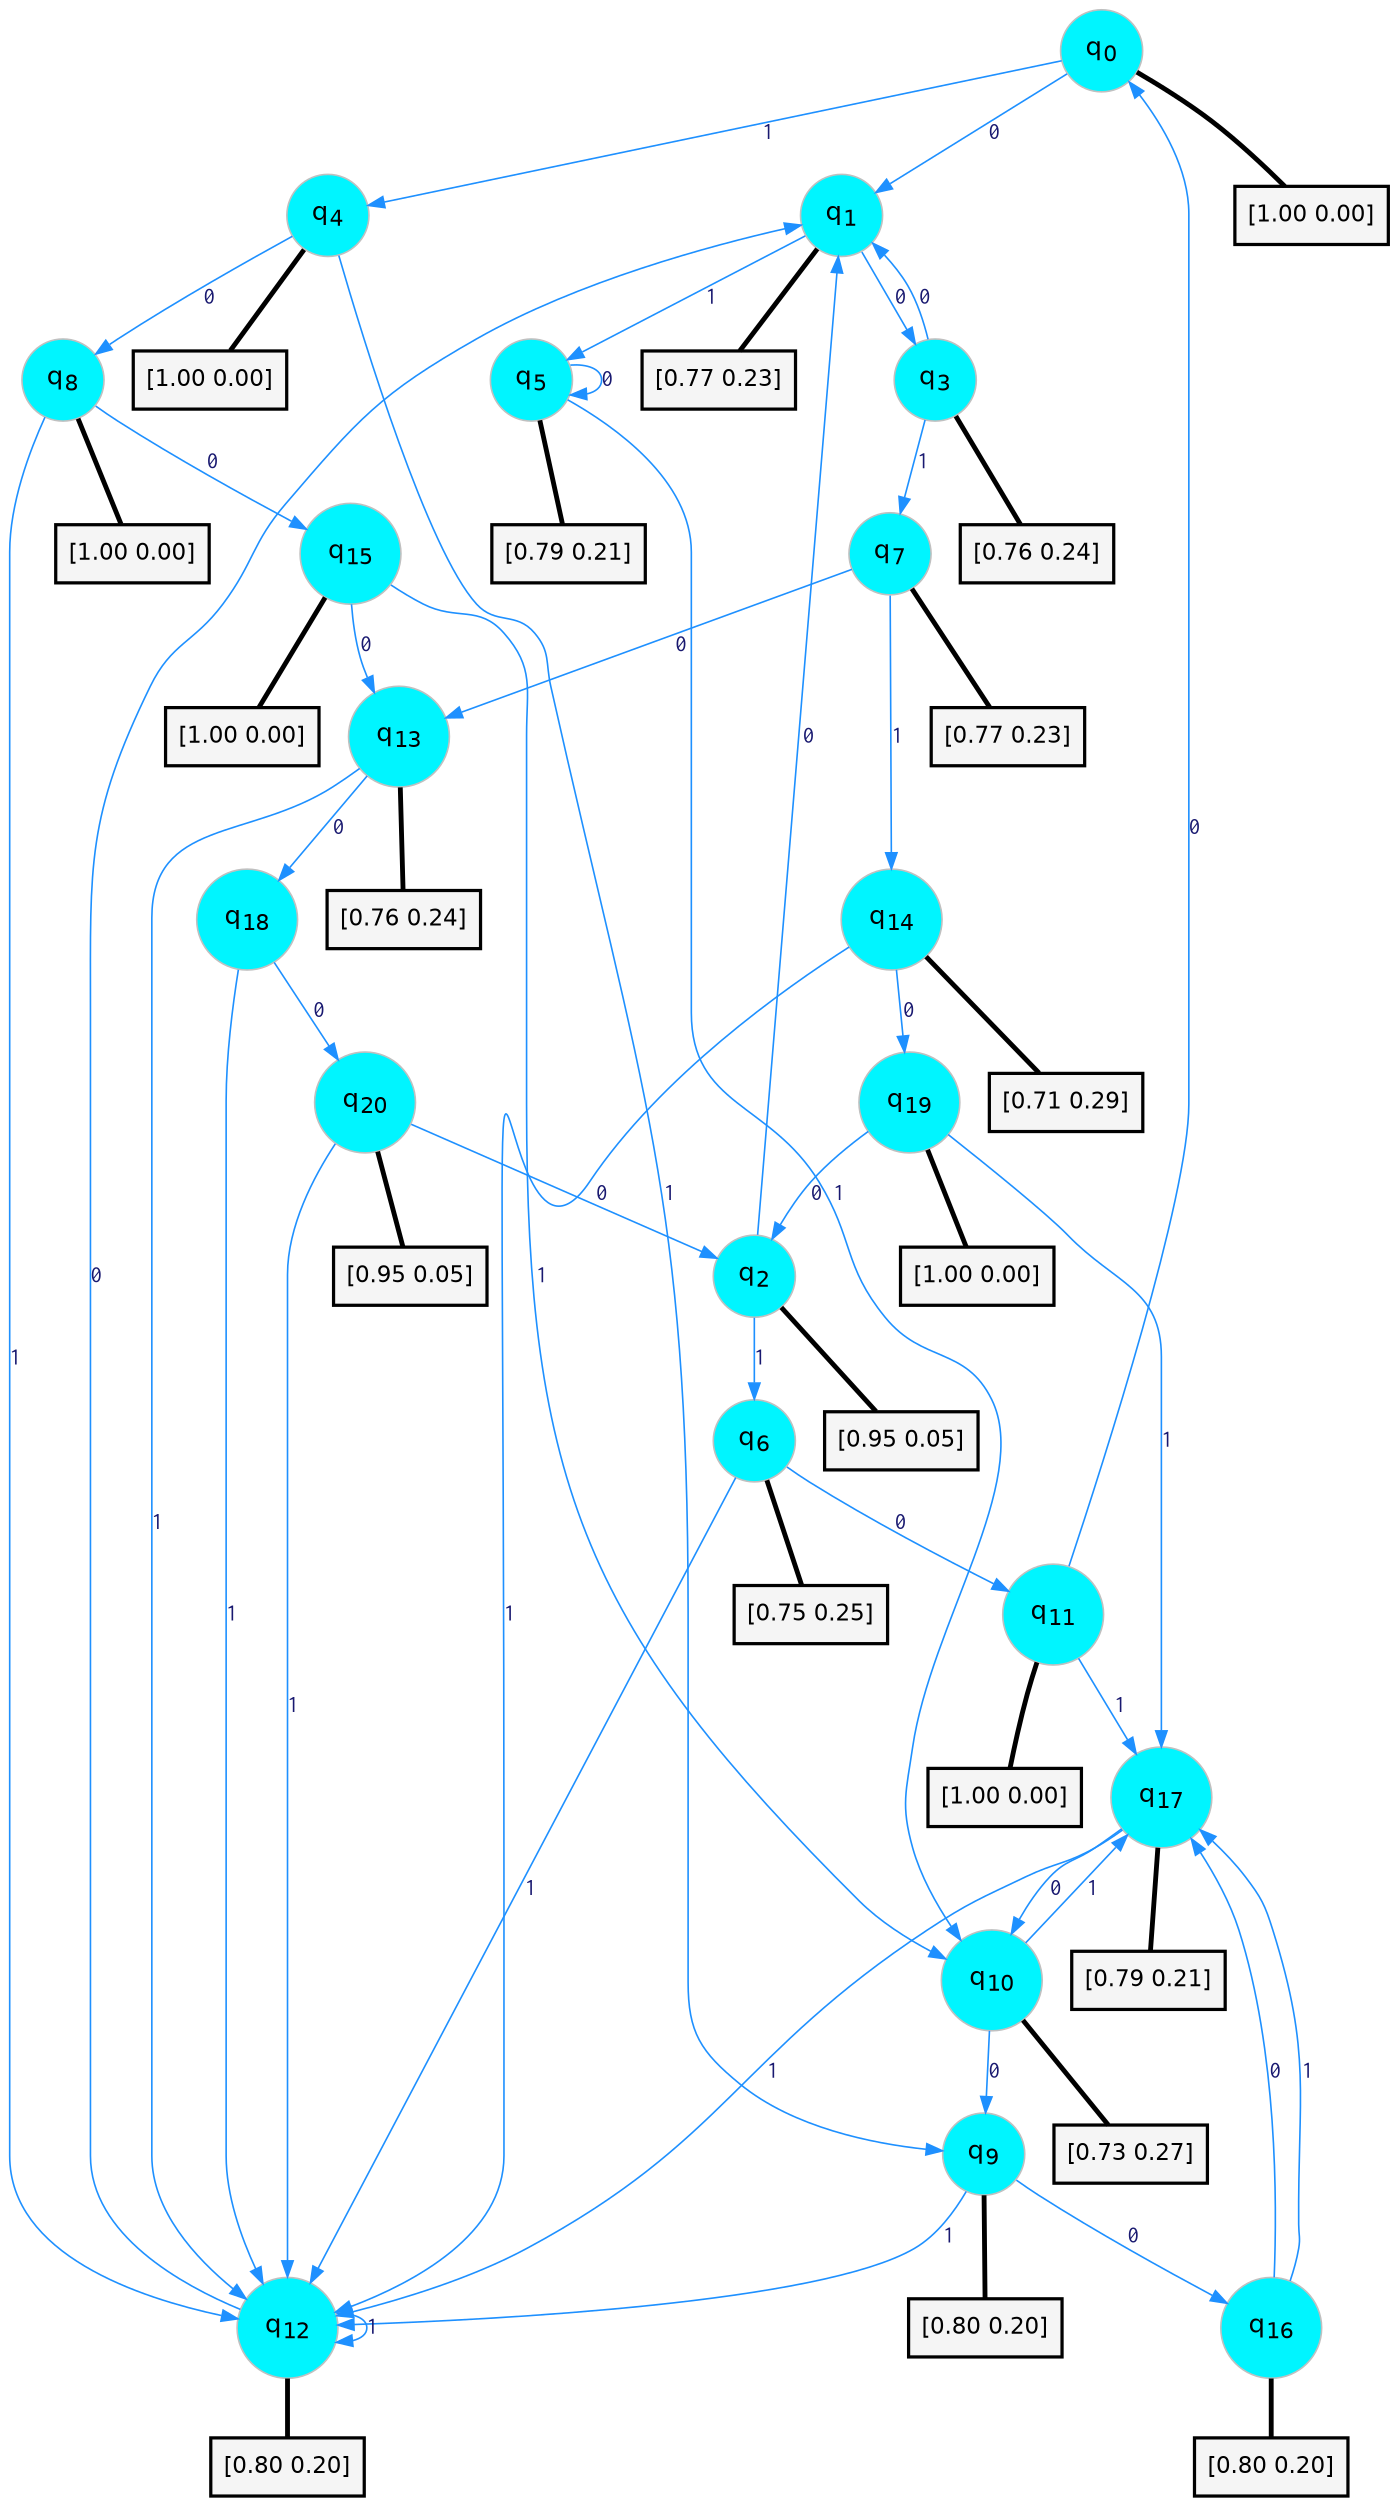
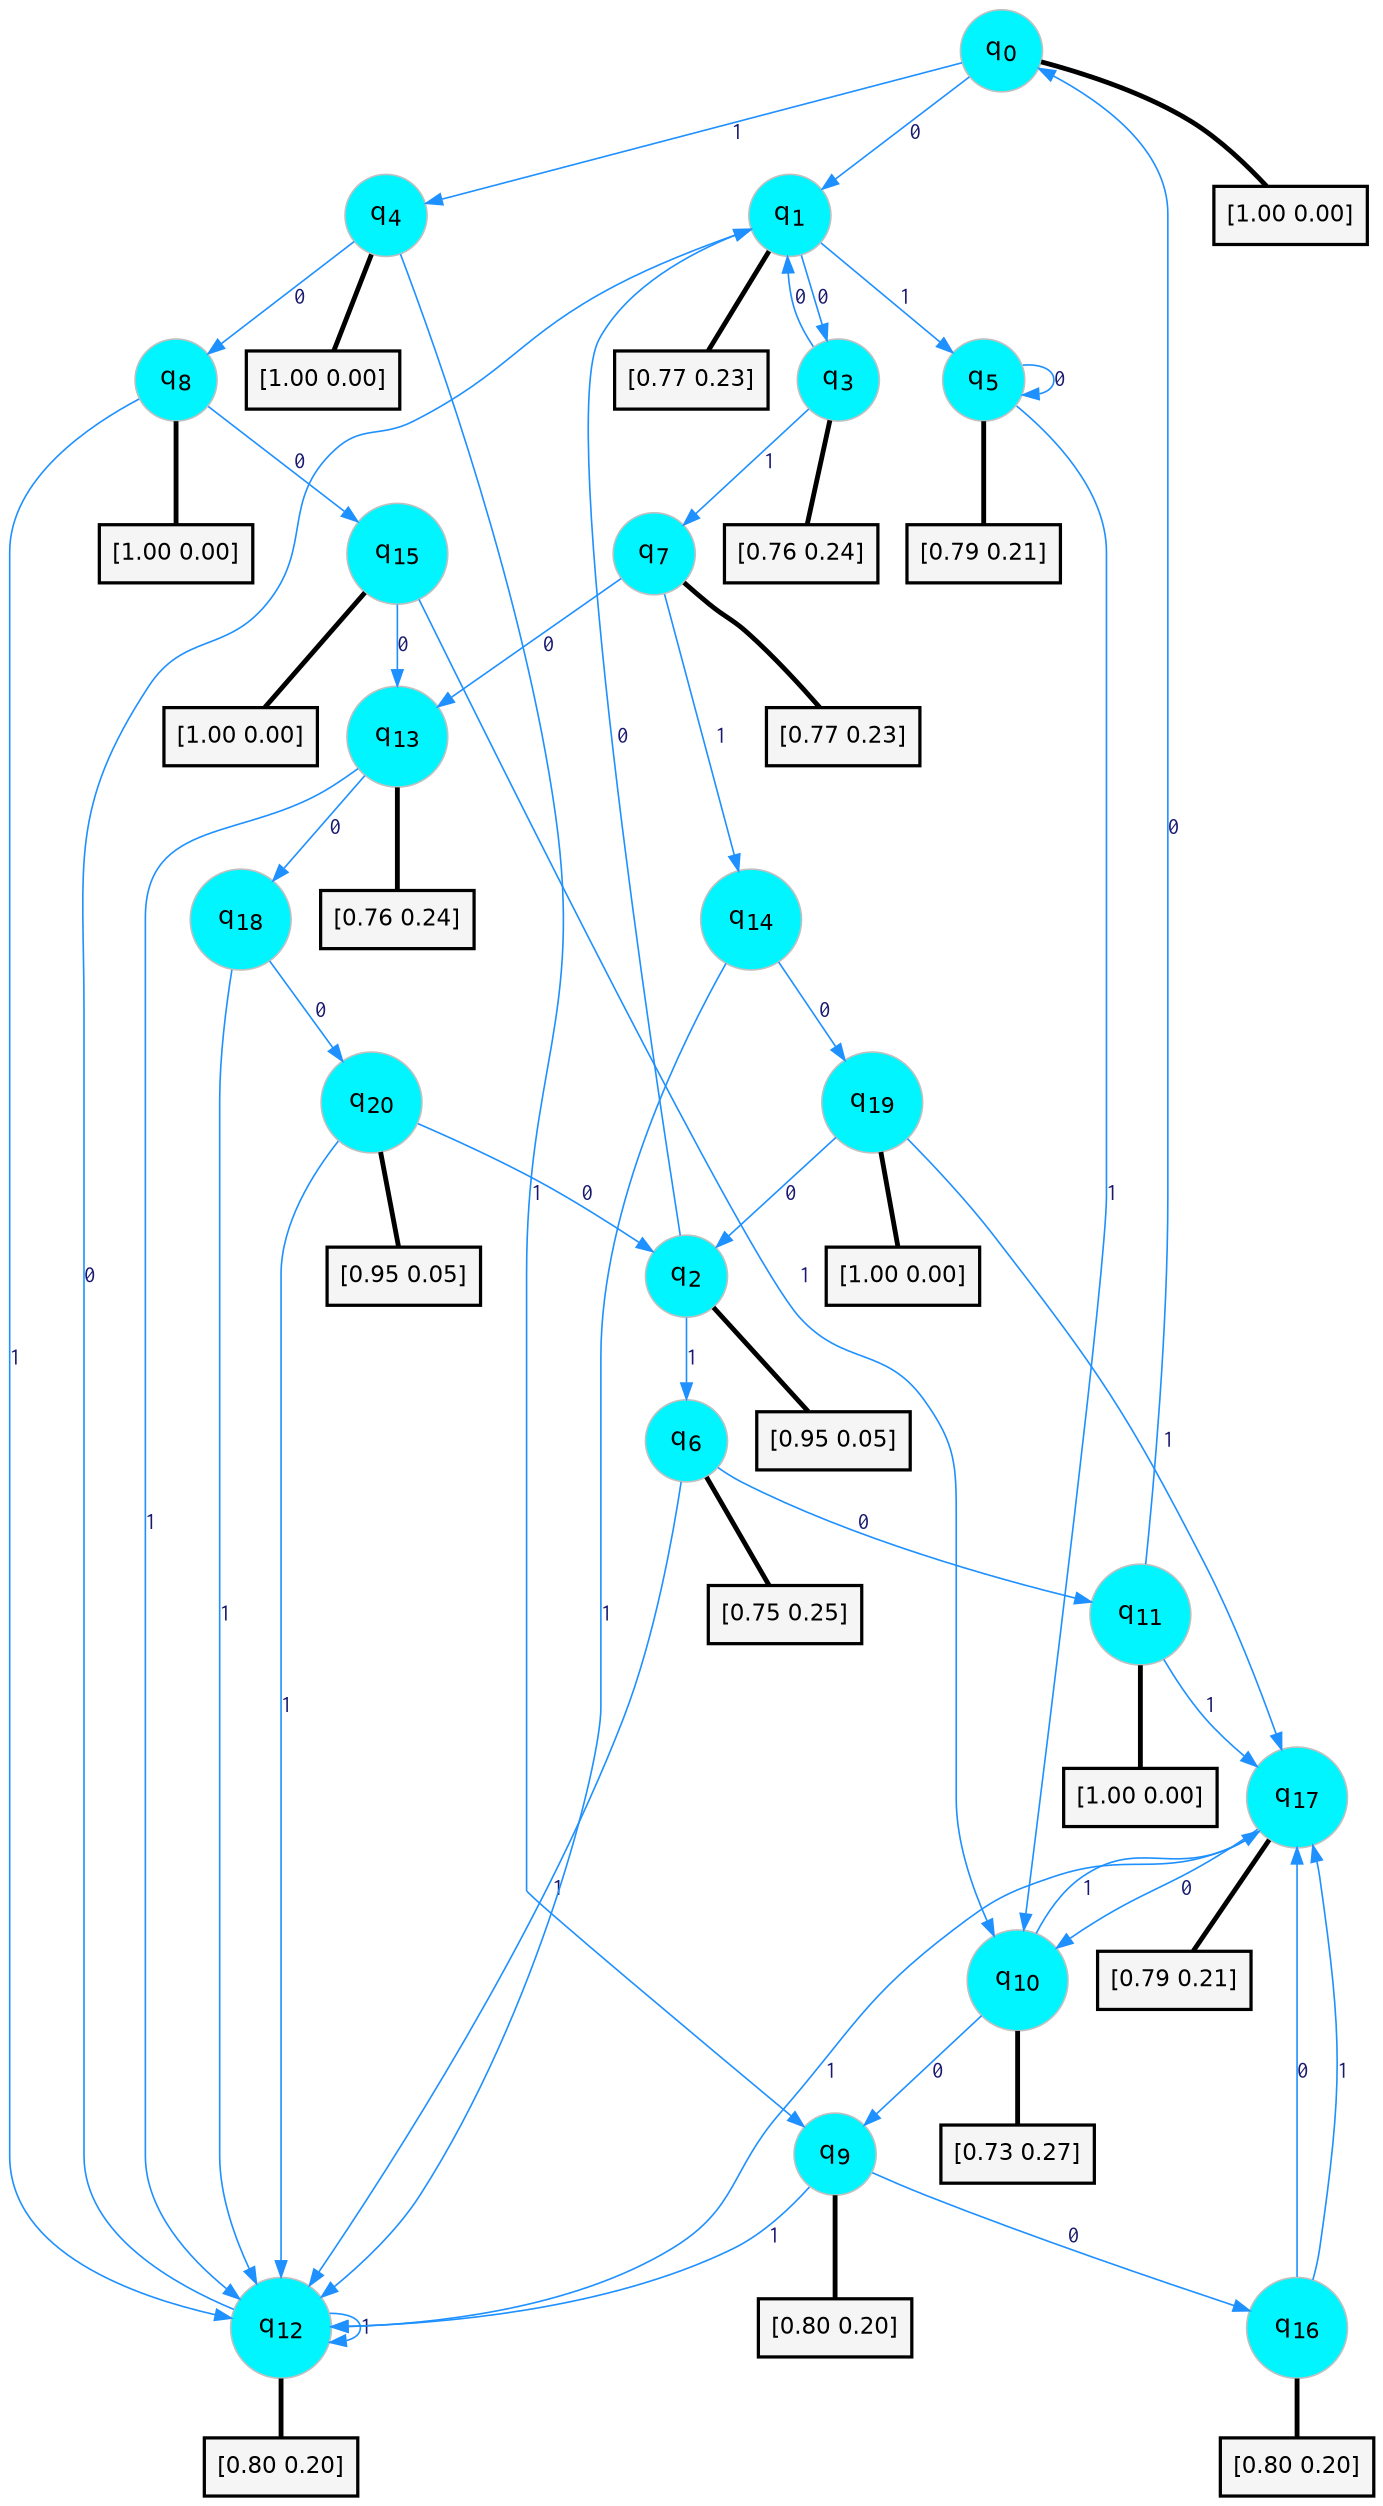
node "[0.71 0.29]": removed
